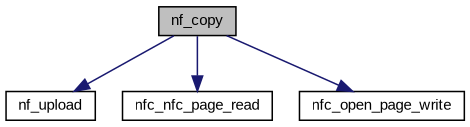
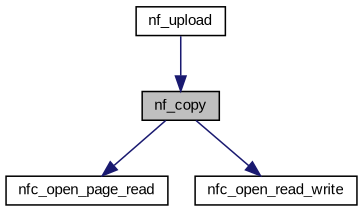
edge "nf_copy" -> "nf_upload": reversed
node "nfc_nfc_page_read": label "nfc_nfc_page_read" -> "nfc_open_page_read"
node "nfc_open_page_write": label "nfc_open_page_write" -> "nfc_open_read_write"
